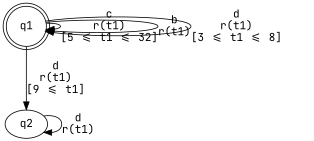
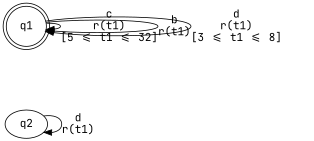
edge "q1" -> "q2": removed, label "d r(t1) [9 <= t1]"
